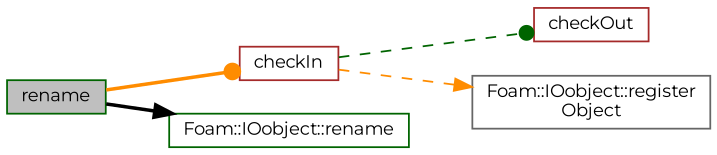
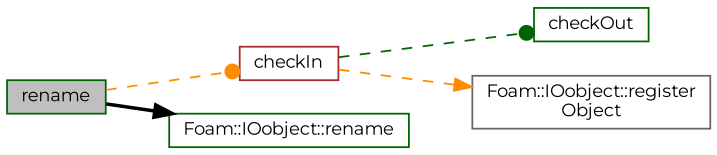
node "checkOut": color brown -> darkgreen
edge "rename" -> "checkIn": style bold -> dashed
